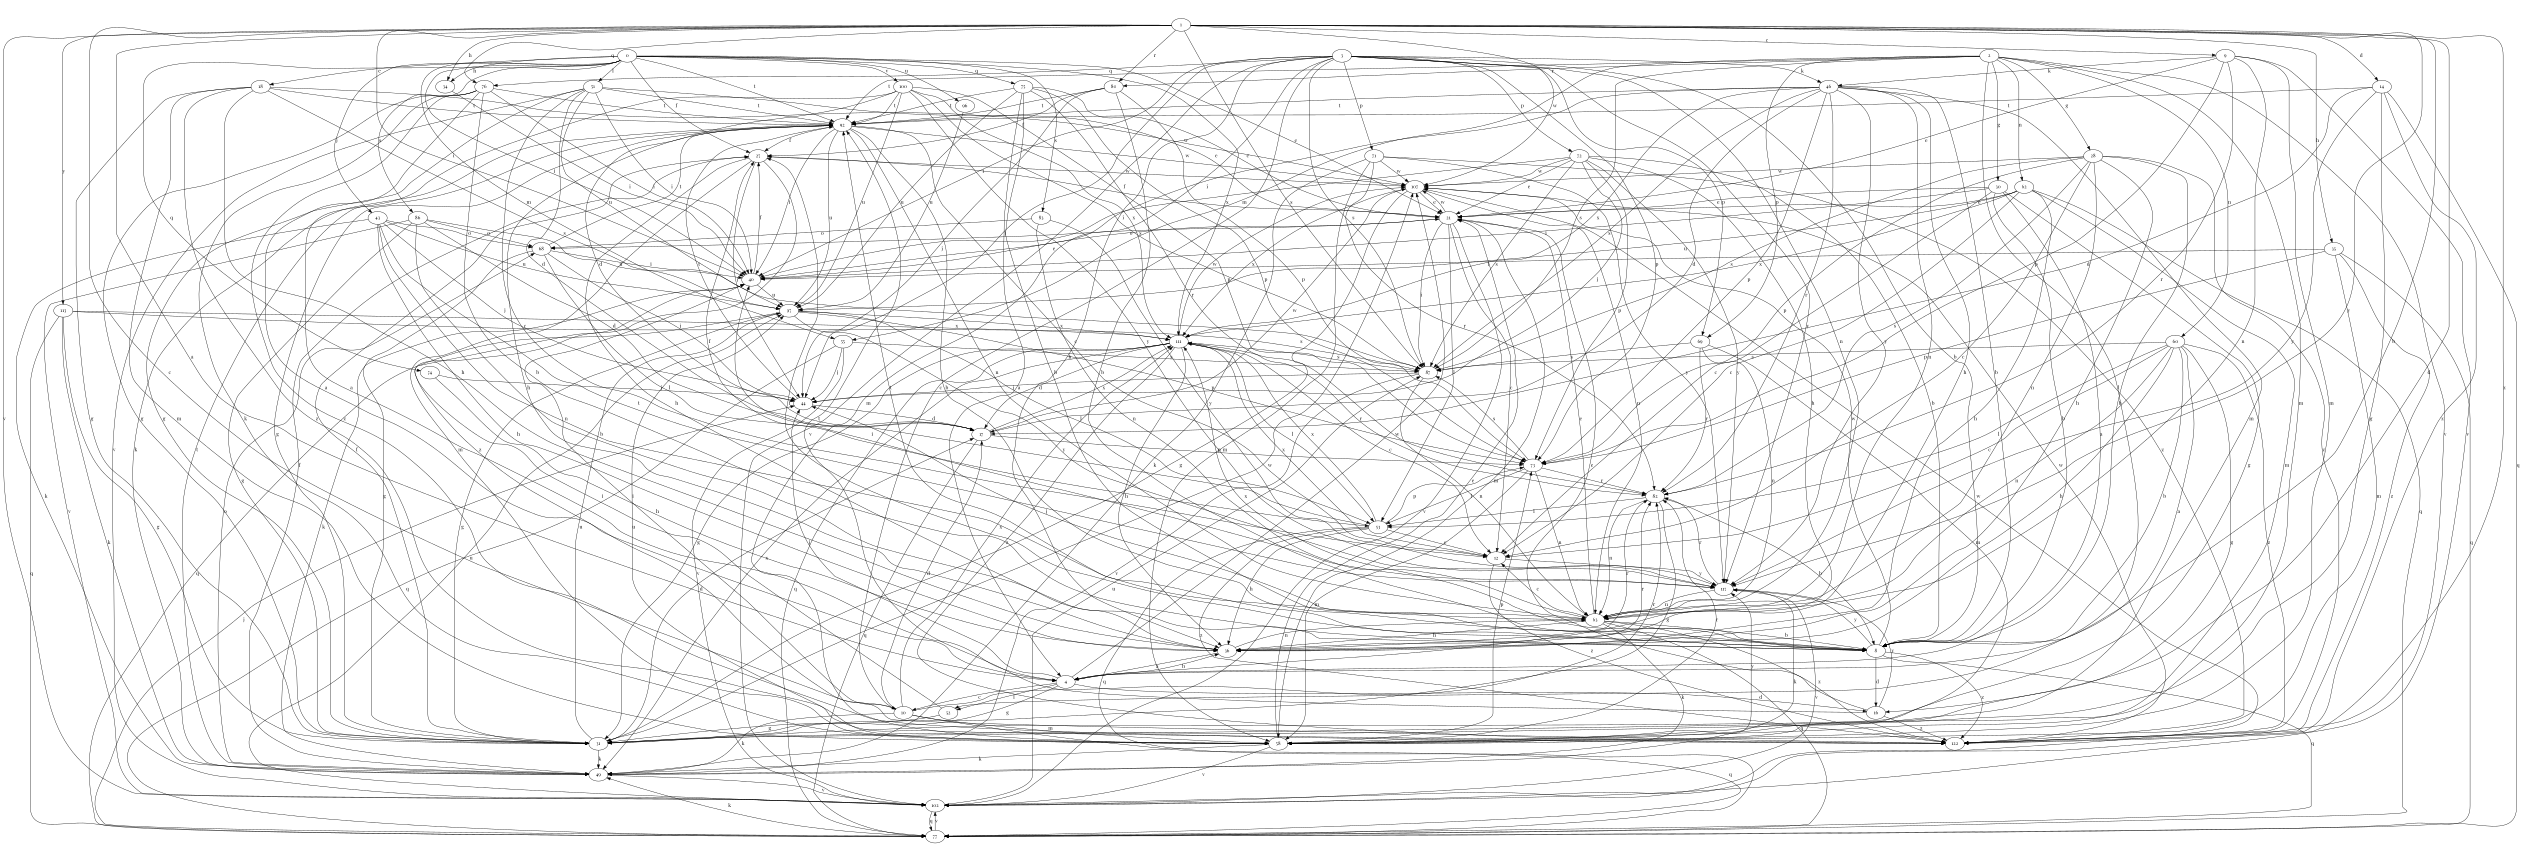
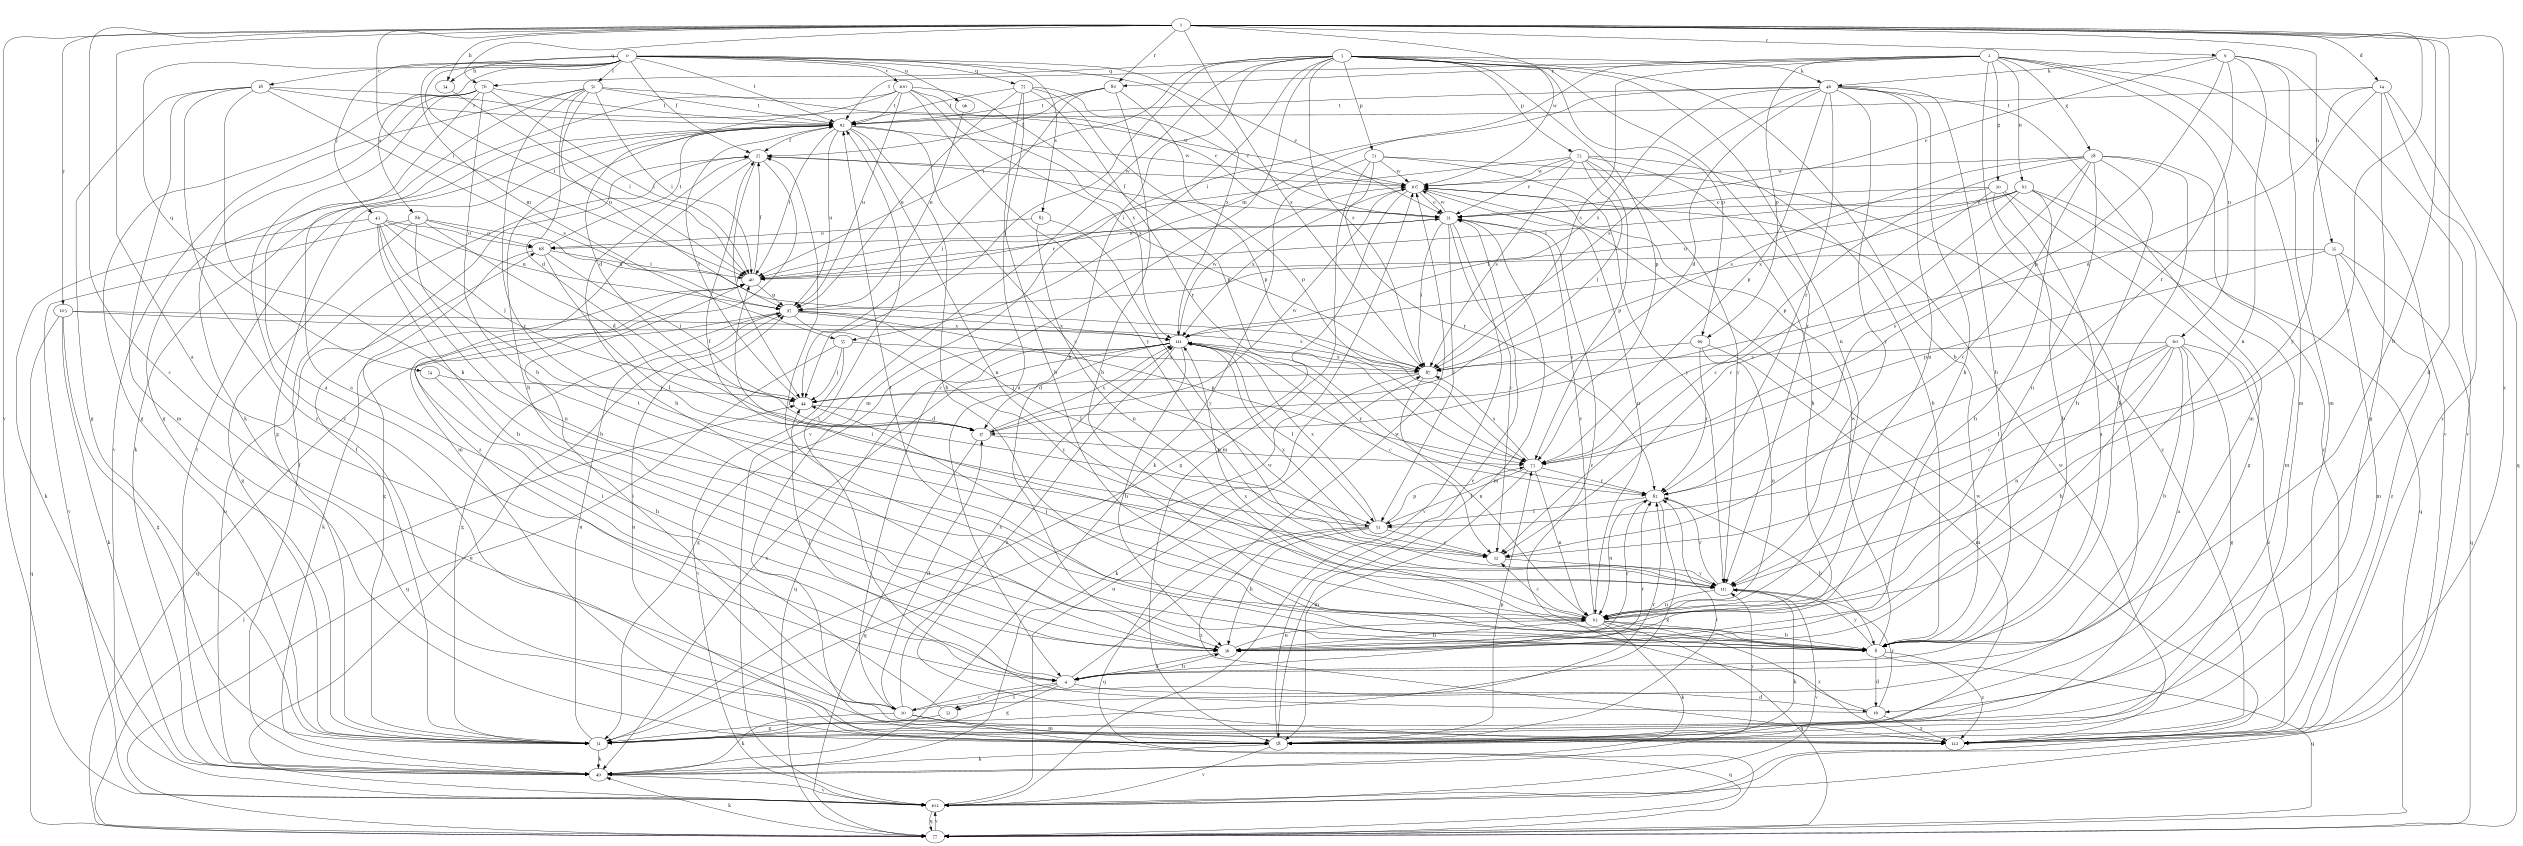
node "113": label "113" -> "103"
edge "31" -> "17": removed, label "d"
edge "87" -> "49": label "v" -> "k"
edge "12" -> "122": removed, label "z"
